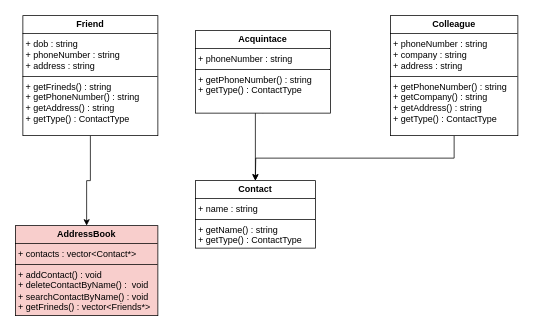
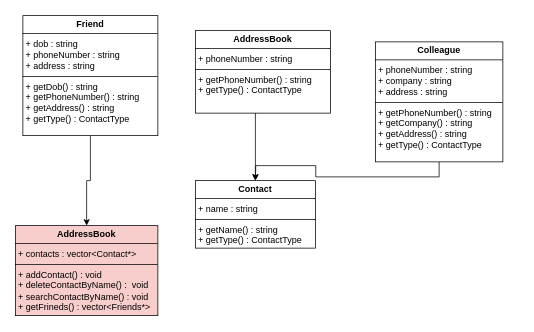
node "Acquintace + phoneNumber : string + getPhoneNumber() : string + getType() : ContactType": label "Acquintace + phoneNumber : string + getPhoneNumber() : string + getType() : ContactType" -> "AddressBook + phoneNumber : string + getPhoneNumber() : string + getType() : ContactType"
node "Friend + dob : string + phoneNumber : string + address : string + getFrineds() : string + getPhoneNumber() : string + getAddress() : string + getType() : ContactType": label "Friend + dob : string + phoneNumber : string + address : string + getFrineds() : string + getPhoneNumber() : string + getAddress() : string + getType() : ContactType" -> "Friend + dob : string + phoneNumber : string + address : string + getDob() : string + getPhoneNumber() : string + getAddress() : string + getType() : ContactType"
node "Colleague + phoneNumber : string + company : string + address : string + getPhoneNumber() : string + getCompany() : string + getAddress() : string + getType() : ContactType": moved (454, 75) -> (439, 102)
